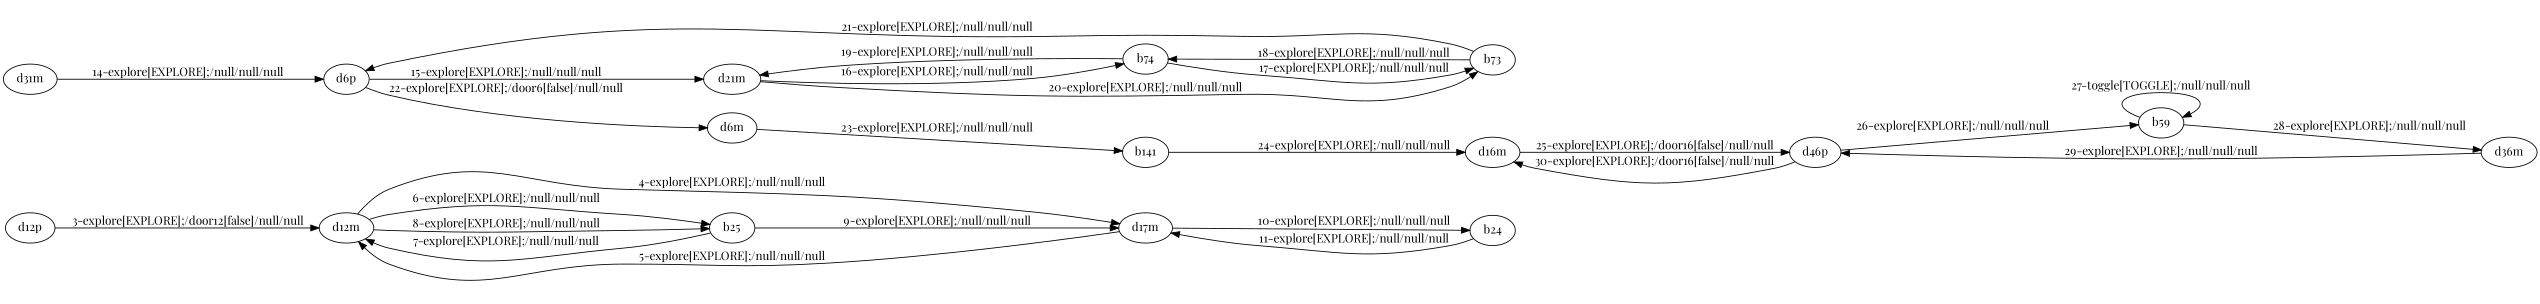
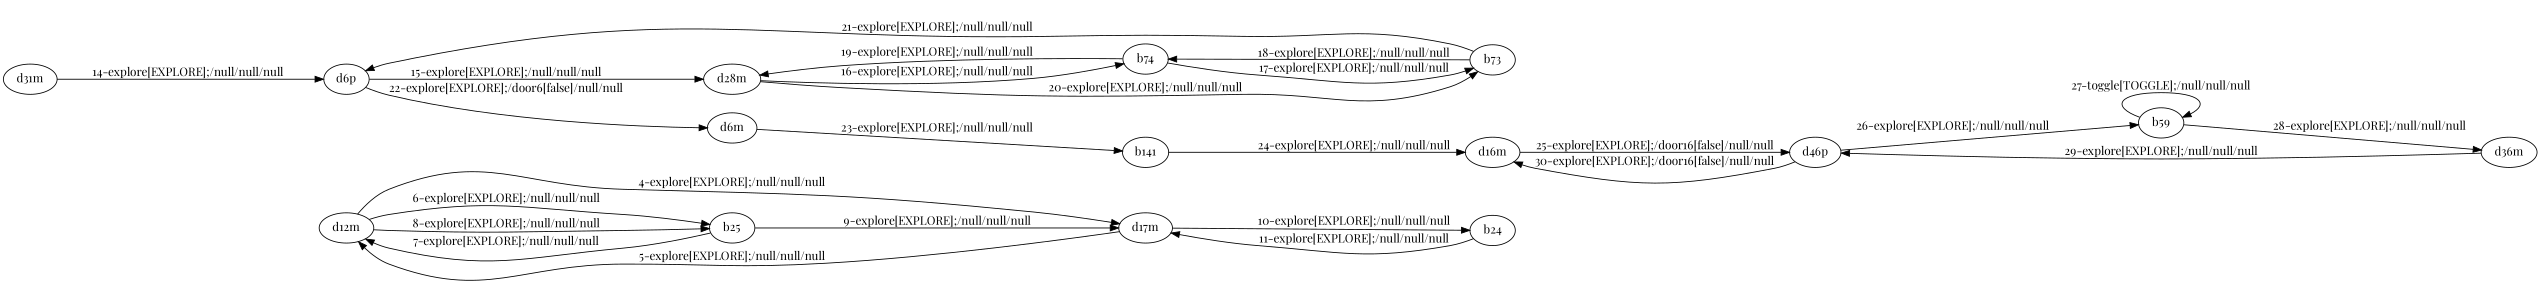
node "d21m": label "d21m" -> "d28m"
node "d12p": removed
